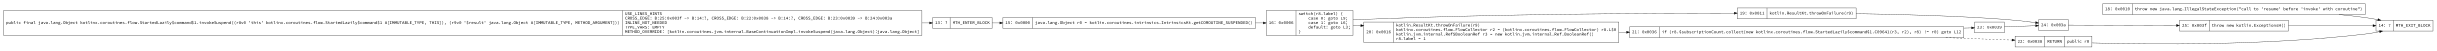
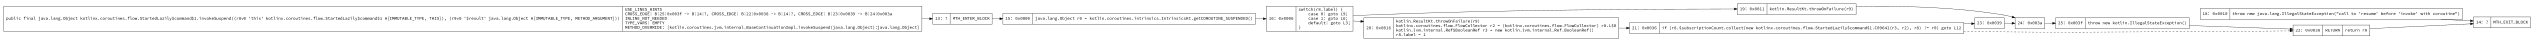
node "25: 0x003f": text "throw new kotlin.ExceptionsH()" -> "throw new kotlin.IllegalStateException()"
edge "25: 0x003f" -> "14: ?": now "25: 0x003f" -> "22: 0x0038"
node "22: 0x0038": text "public r0" -> "return r0"
